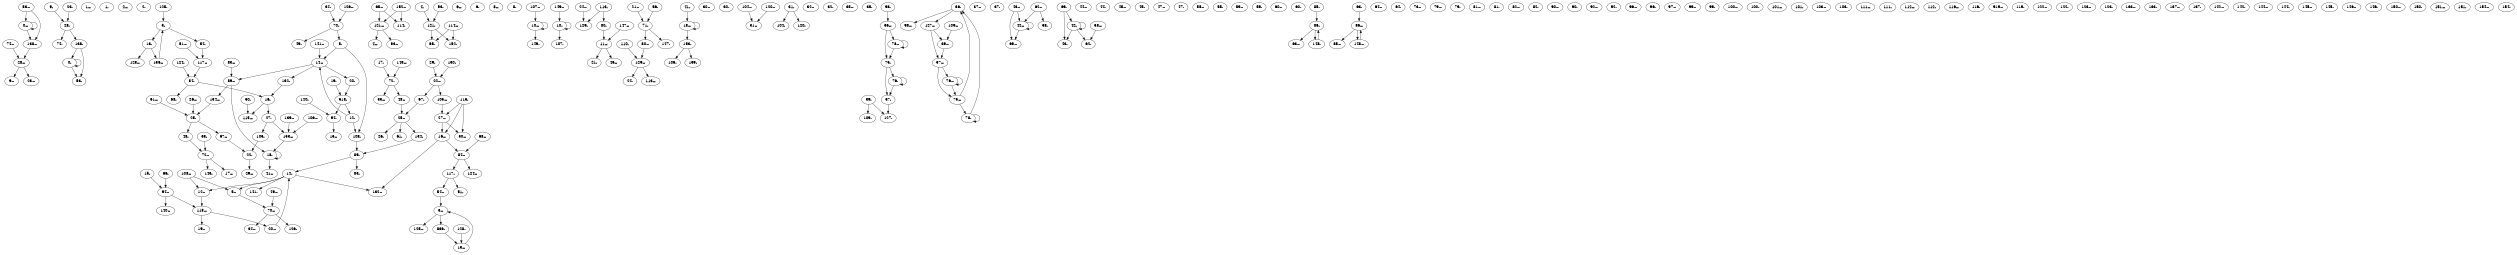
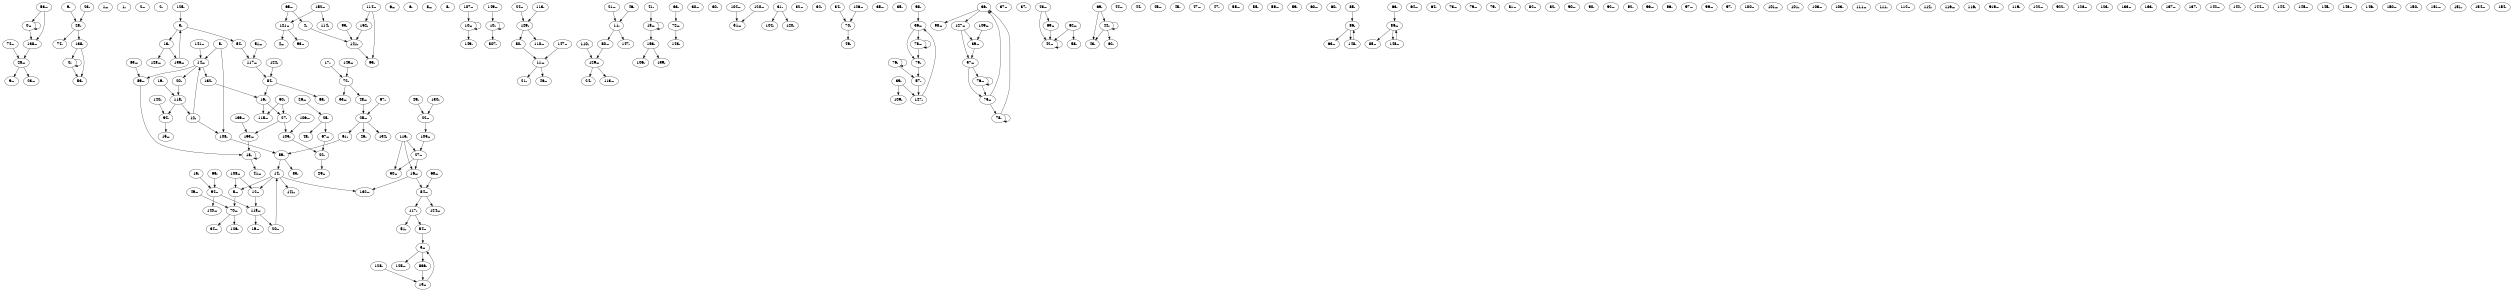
node "56-": label "56-" -> "46-"
node "81-": removed
node "99-": label "99-" -> "97-"
node "100-": removed
node "122-": label "122-" -> "922-"
edge "65+" -> "114-": now "65+" -> "4-"
edge "113-" -> "80-": now "129-" -> "80-"
node "71-": label "71-" -> "11-"
node "58+": removed
edge "70-" -> "5-": removed
edge "121-" -> "152-": reversed
edge "42+" -> "69+": reversed
node "110+": added
node "107-": label "107-" -> "807-"
edge "127-" -> "36+": added
edge "75-" -> "76-": removed
edge "22+" -> "67-": removed
node "61+": removed
node "134+": removed
node "518-": label "518-" -> "118-"
edge "50-" -> "27-": added
edge "106+" -> "153+": now "106+" -> "105-"
edge "48-" -> "72+": removed
edge "134-" -> "89-": now "61-" -> "89-"
node "17+": removed
